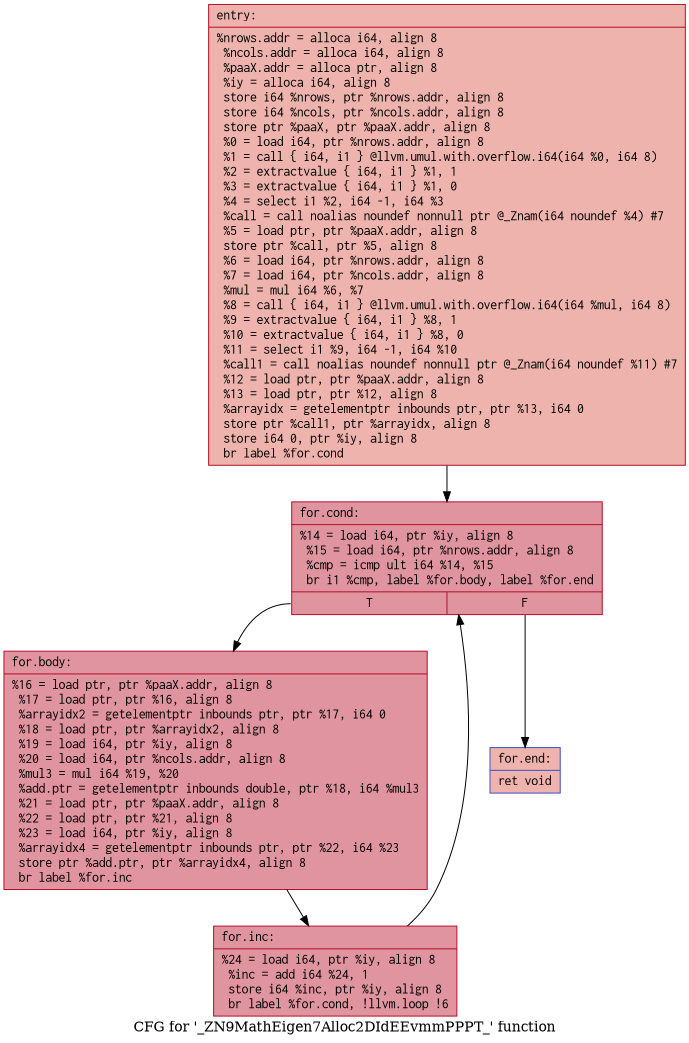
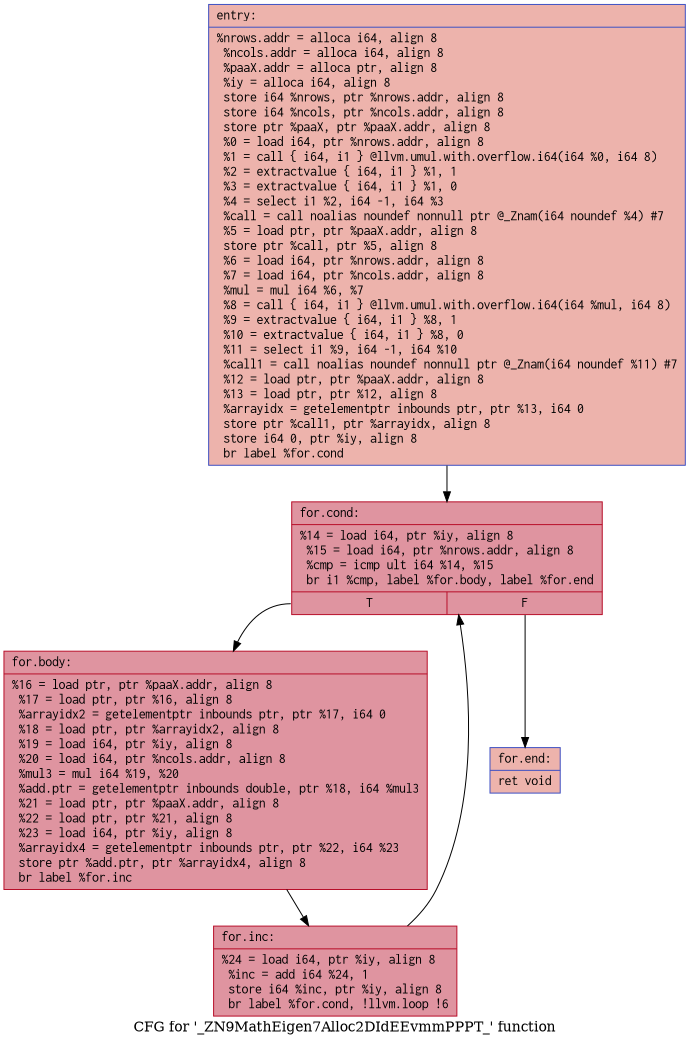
node "entry:": color #b70d28ff -> #3d50c3ff
